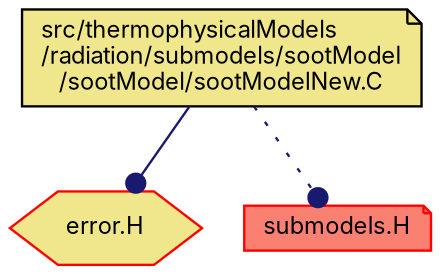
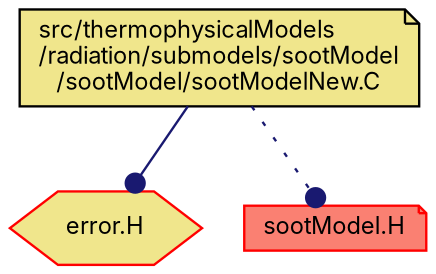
node "submodels.H": label "submodels.H" -> "sootModel.H"
